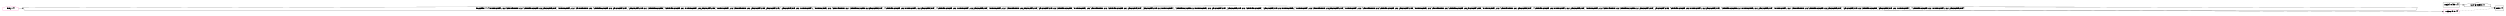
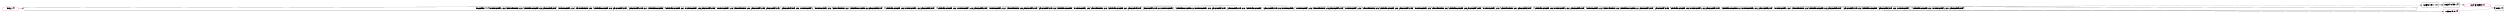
node "1269571977 - []": added
node "1227640359 - []": color black -> deeppink
